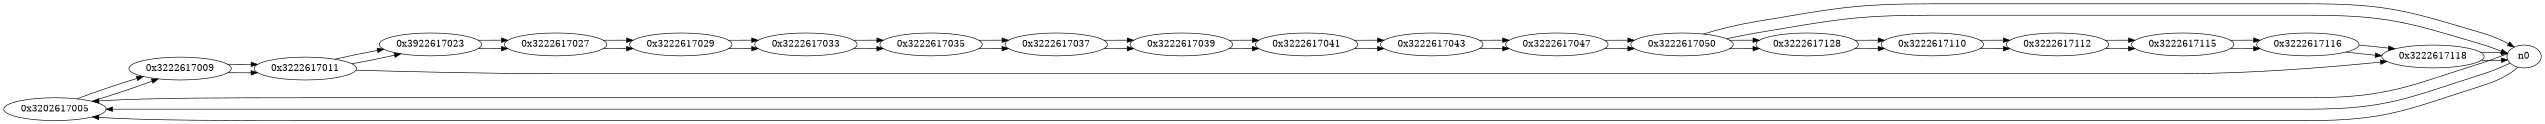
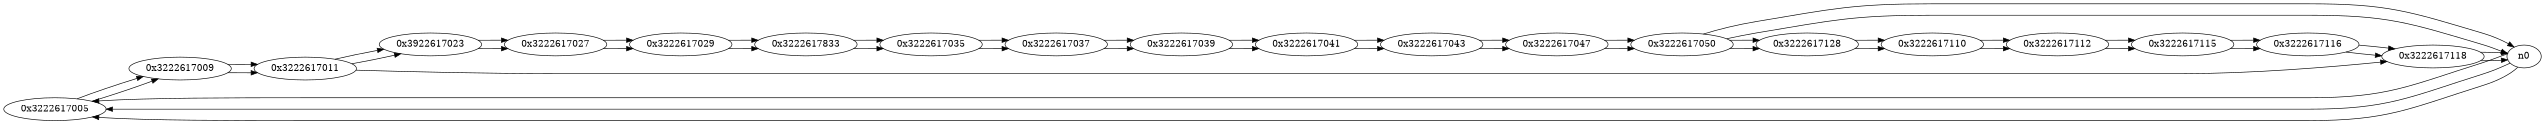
node "0x3222617033": label "0x3222617033" -> "0x3222617833"
node "0x3202617005": label "0x3202617005" -> "0x3222617005"
